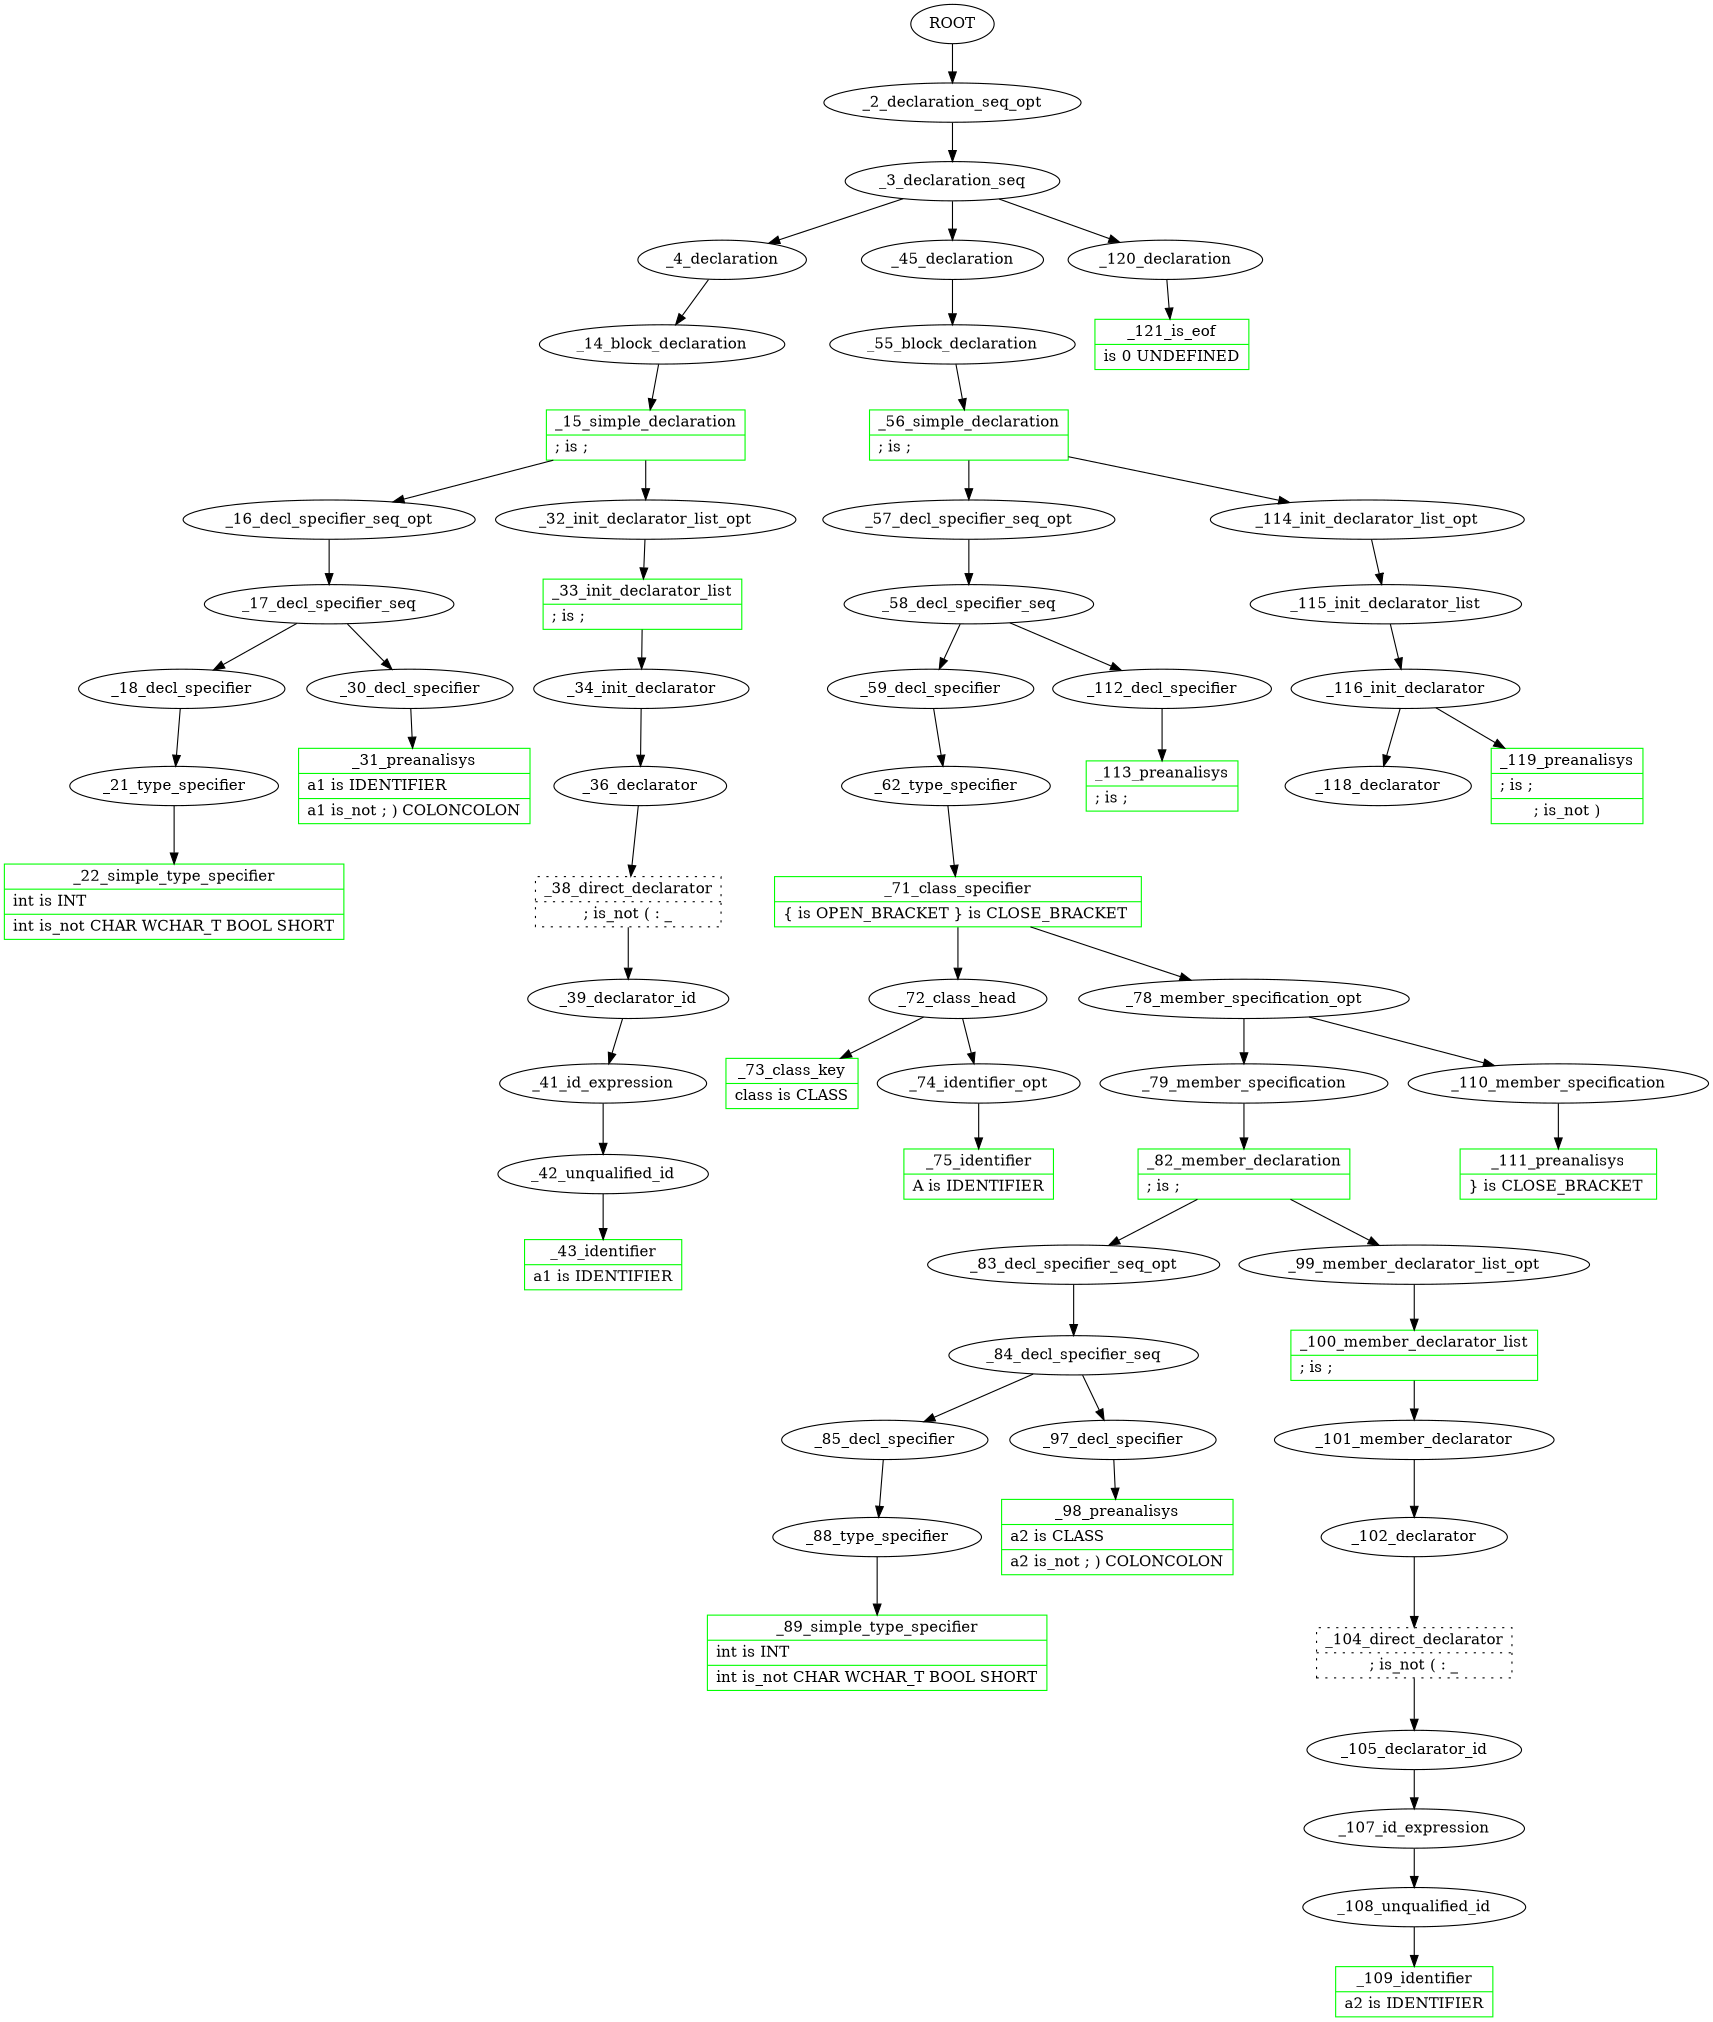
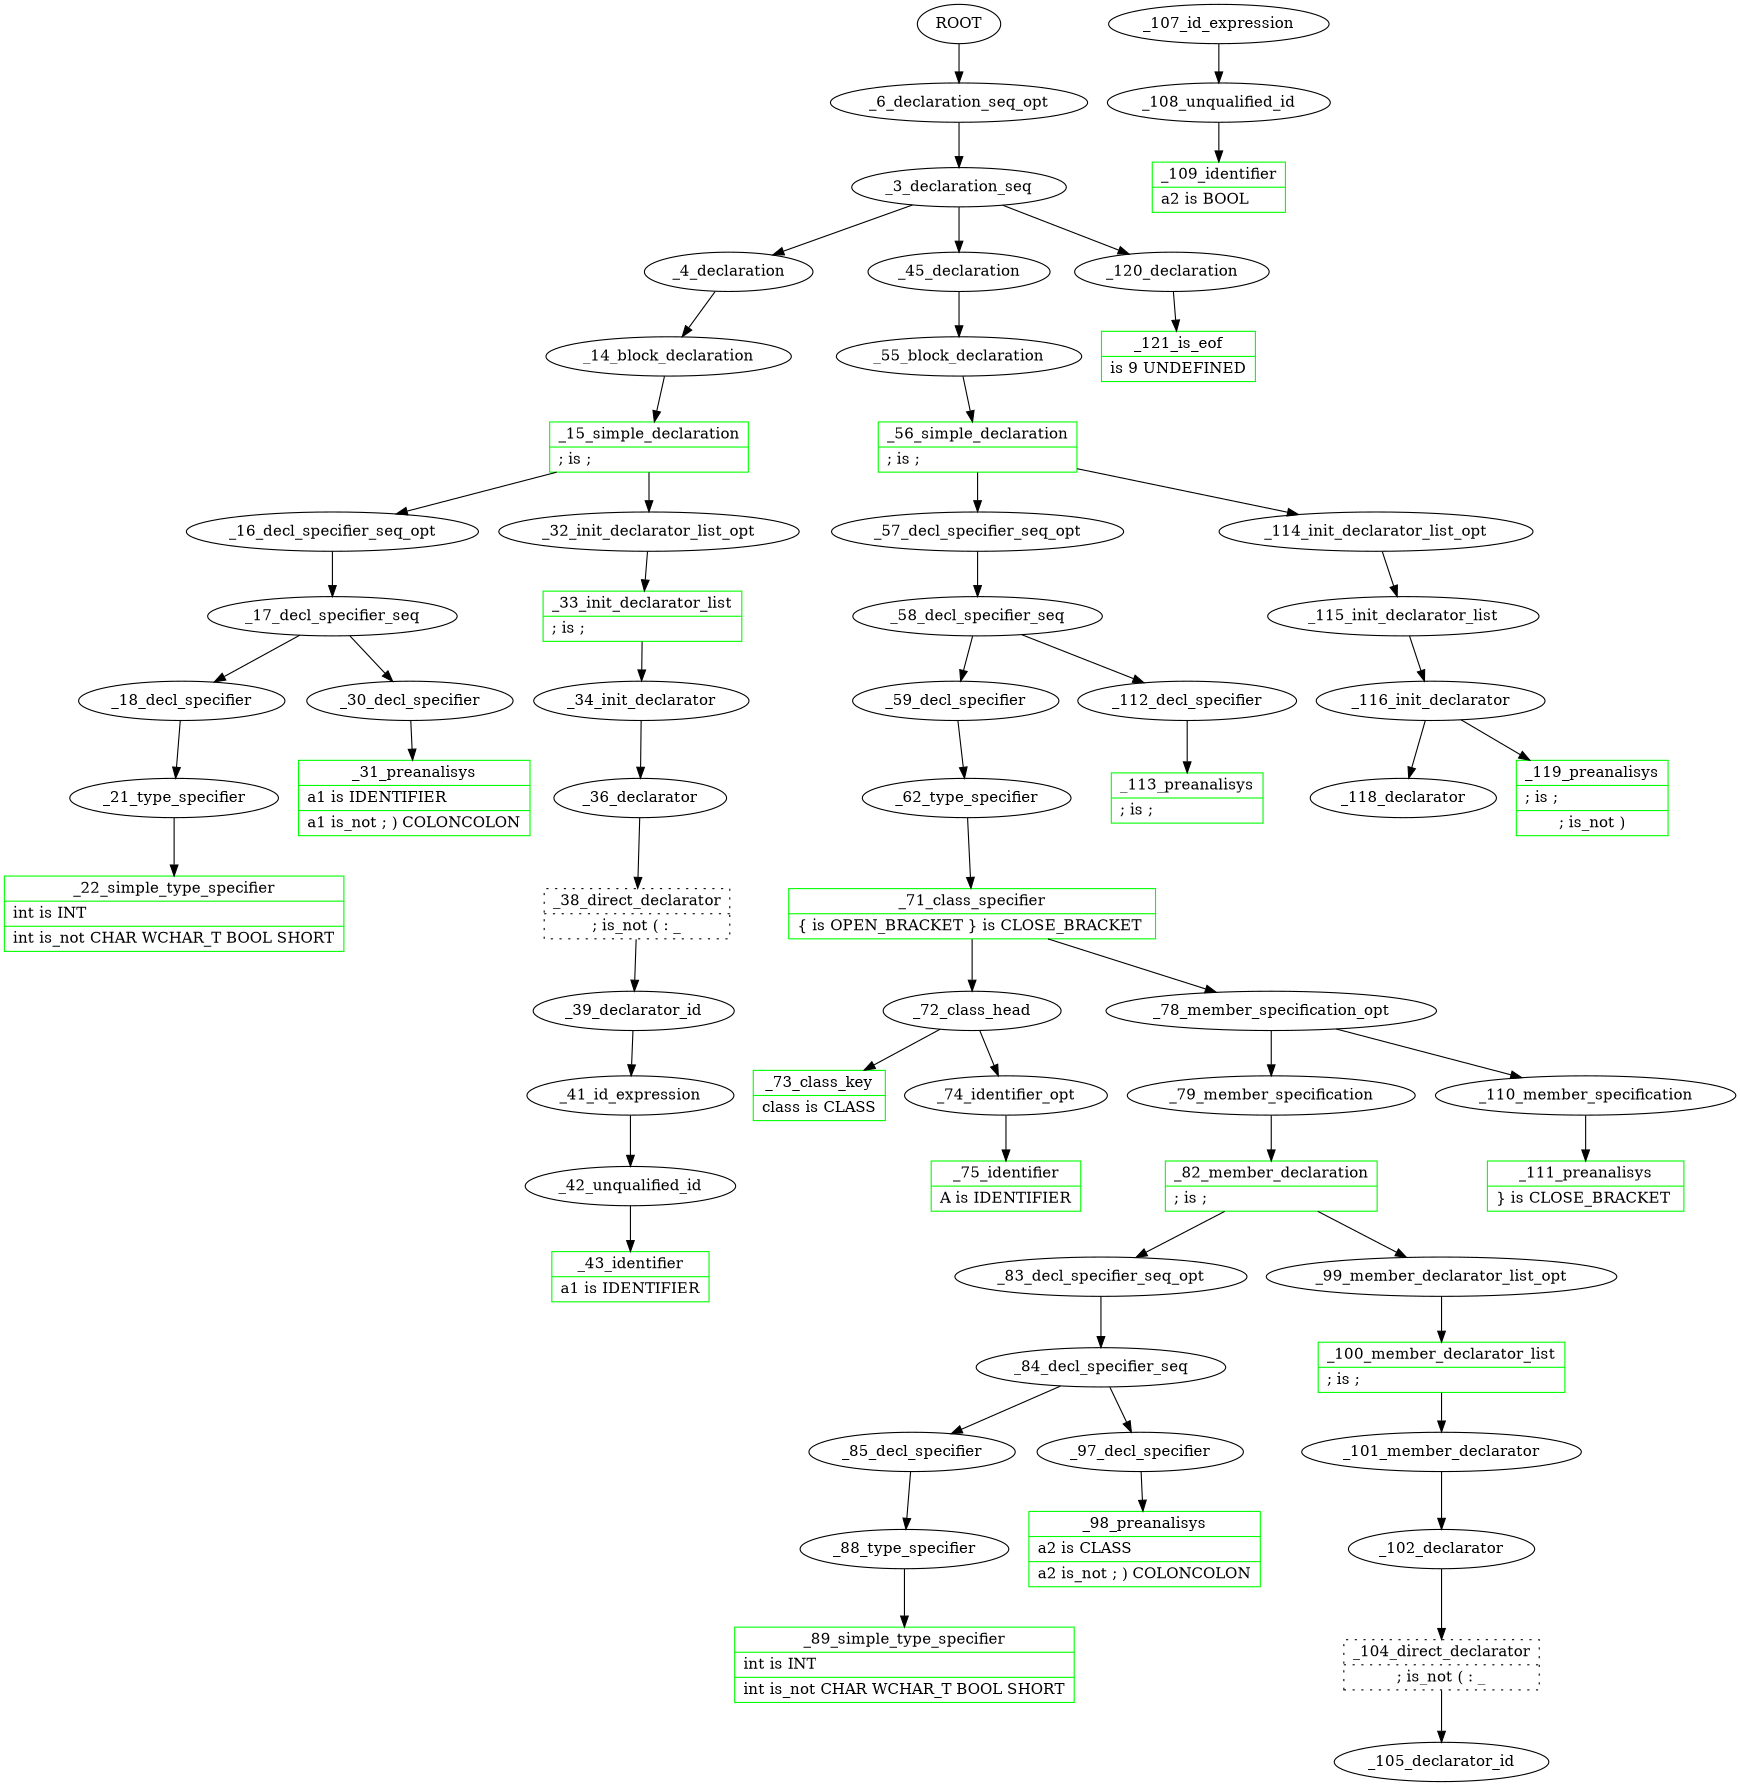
node "_2_declaration_seq_opt": label "_2_declaration_seq_opt" -> "_6_declaration_seq_opt"
node "_121_is_eof": text "is 0 UNDEFINED" -> "is 9 UNDEFINED"
edge "_105_declarator_id" -> "_107_id_expression": removed
node "_109_identifier": text "a2 is IDENTIFIER" -> "a2 is BOOL"
